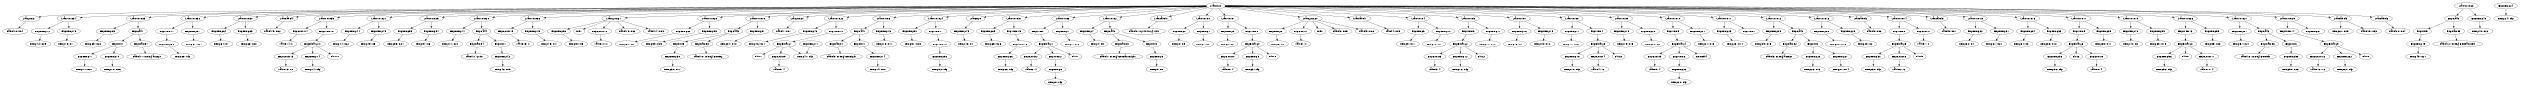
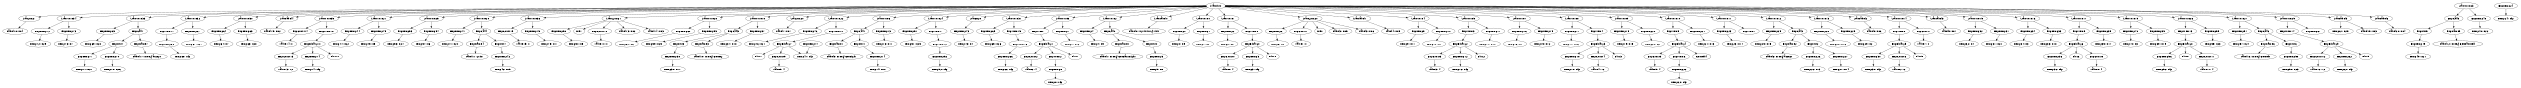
node "ExpTemp87": label "ExpTemp87" -> "ExpTemp57"
